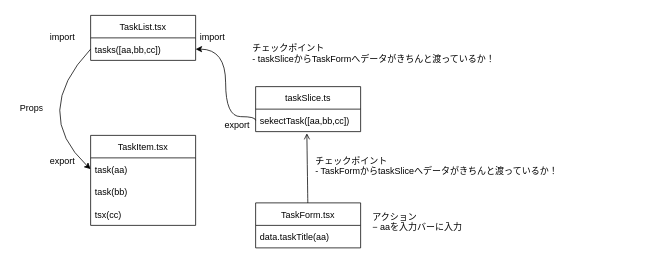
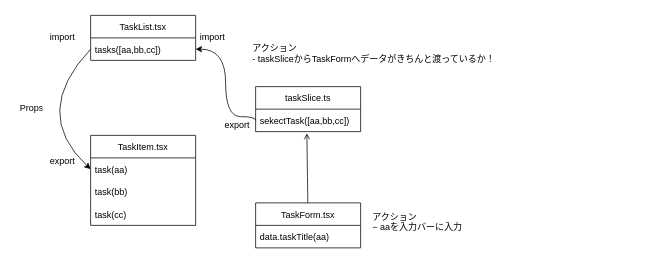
node "チェックポイント - taskSliceからTaskFormへデータがきちんと渡っているか！": label "チェックポイント - taskSliceからTaskFormへデータがきちんと渡っているか！" -> "アクション - taskSliceからTaskFormへデータがきちんと渡っているか！"
node "チェックポイント - TaskFormからtaskSliceへデータがきちんと渡っているか！": removed
node "tsx(cc)": label "tsx(cc)" -> "task(cc)"
